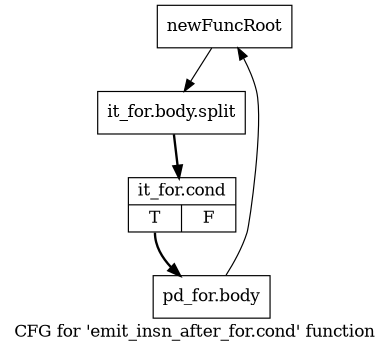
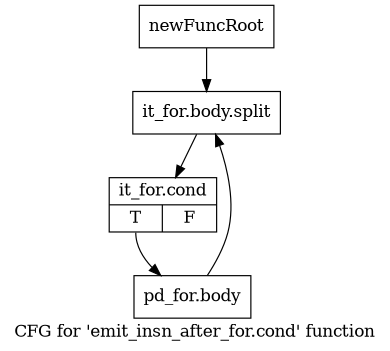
edge "it_for.body.split" -> "it_for.cond": style bold -> solid
edge "pd_for.body" -> "newFuncRoot": now "pd_for.body" -> "it_for.body.split"
edge "it_for.cond" -> "pd_for.body": style bold -> solid
